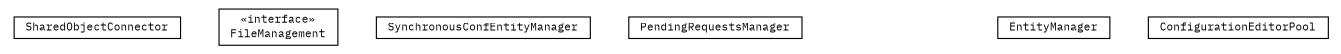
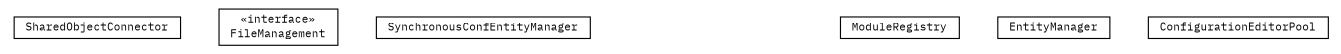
node "PendingRequestsManager": removed
node "ModuleRegistry": added
